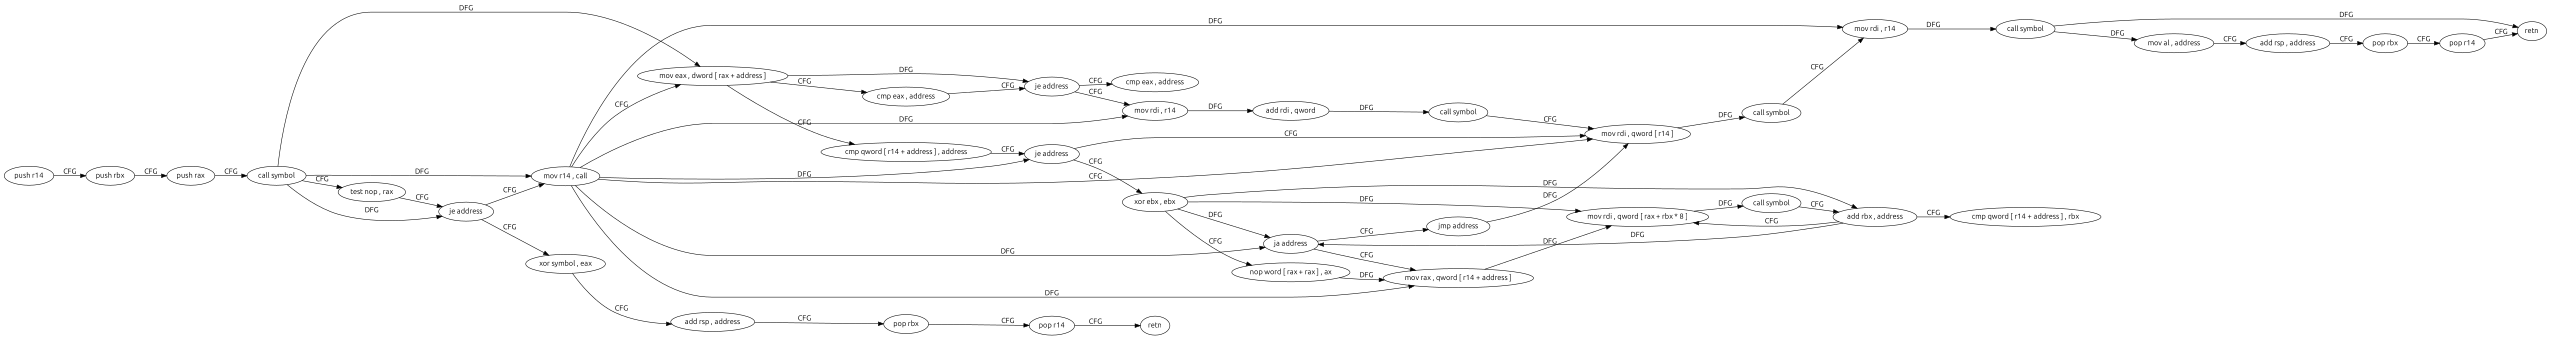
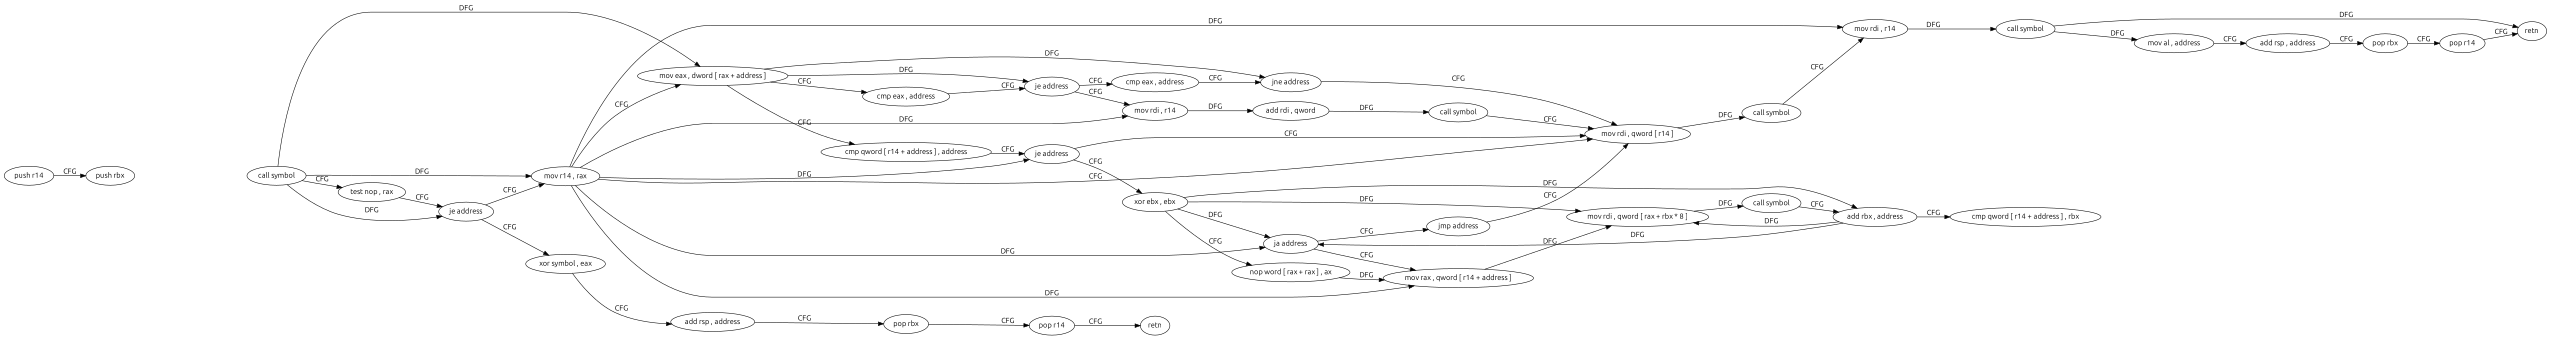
node "jne address": added
node "push rax": removed
node "mov r14 , call": label "mov r14 , call" -> "mov r14 , rax"
edge "jmp address" -> "mov rdi , qword [ r14 ]": label "DFG" -> "CFG"
edge "add rbx , address" -> "mov rdi , qword [ rax + rbx * 8 ]": label "CFG" -> "DFG"
